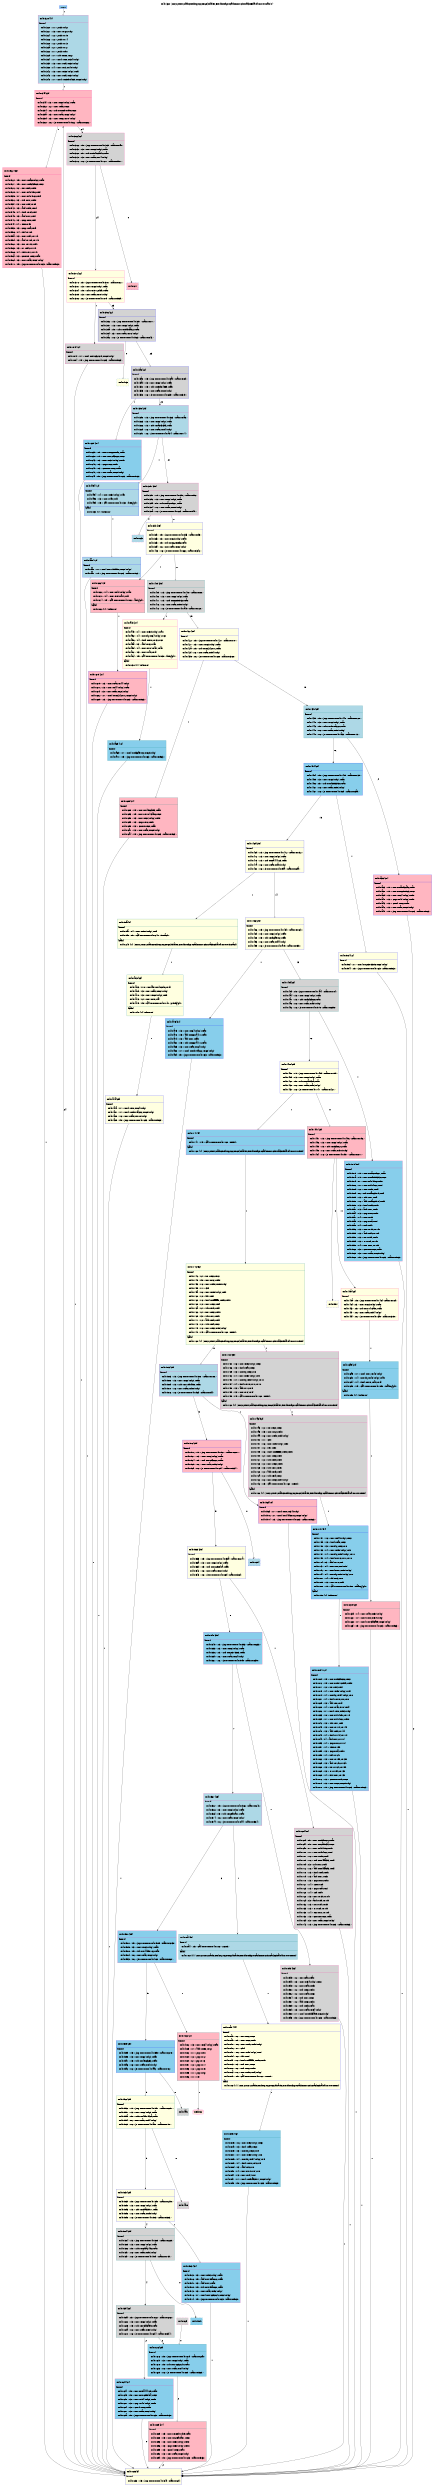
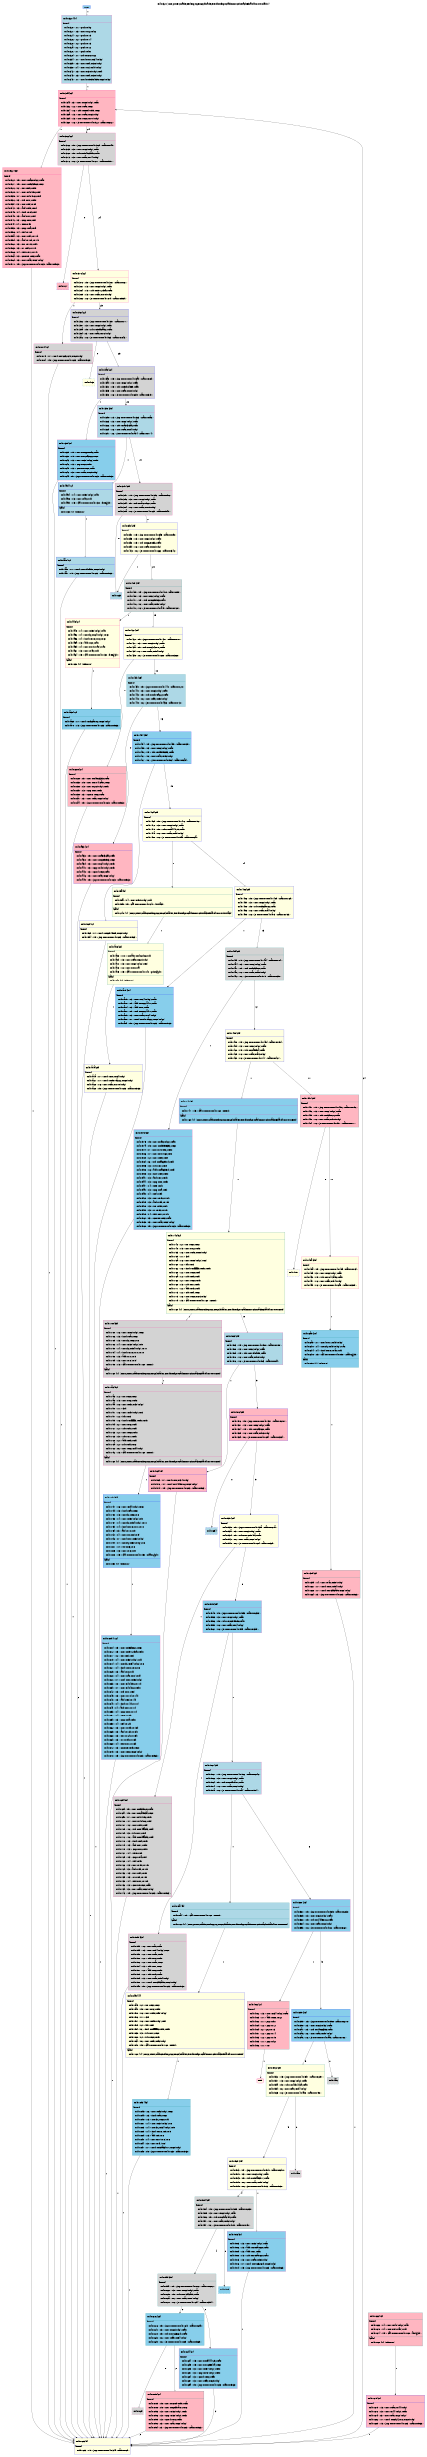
edge "0x4013f0 [25]" -> "0x40166c [13]": now "0x4013f0 [25]" -> "0x401c6b"
node "Desktop": label "Desktop" -> "Exit"
edge "0x40162f" -> "0x401616 [25]": reversed
